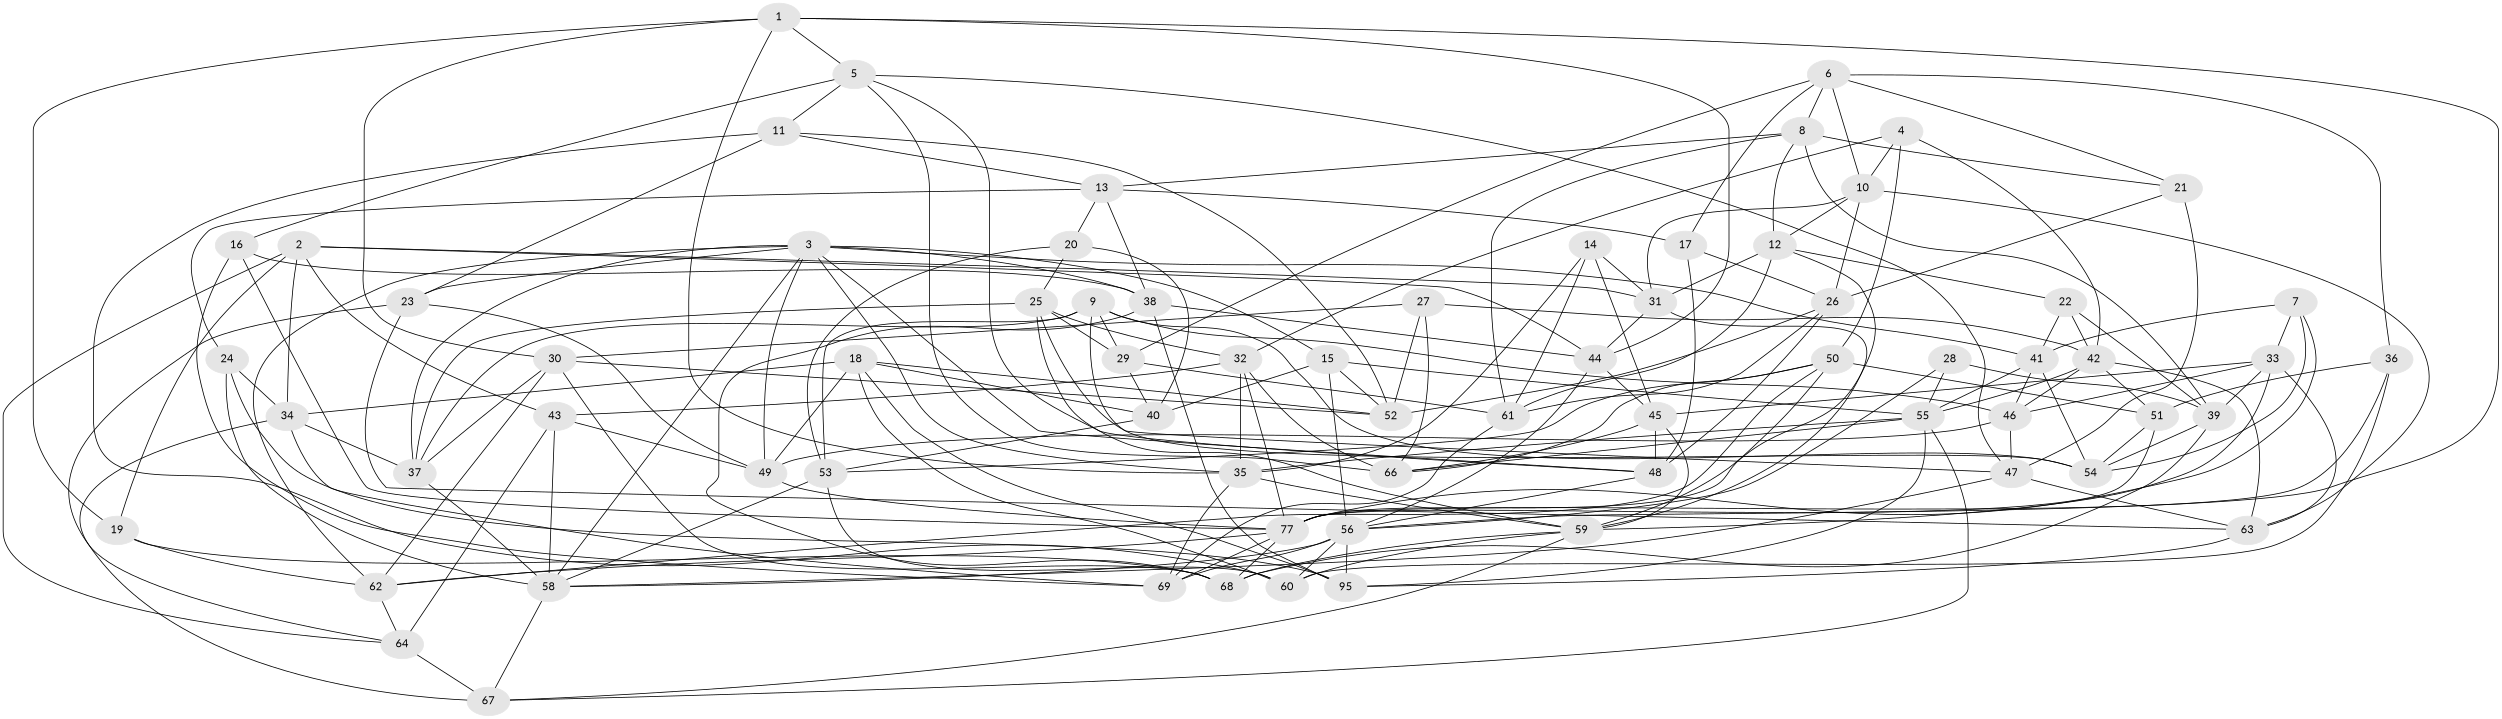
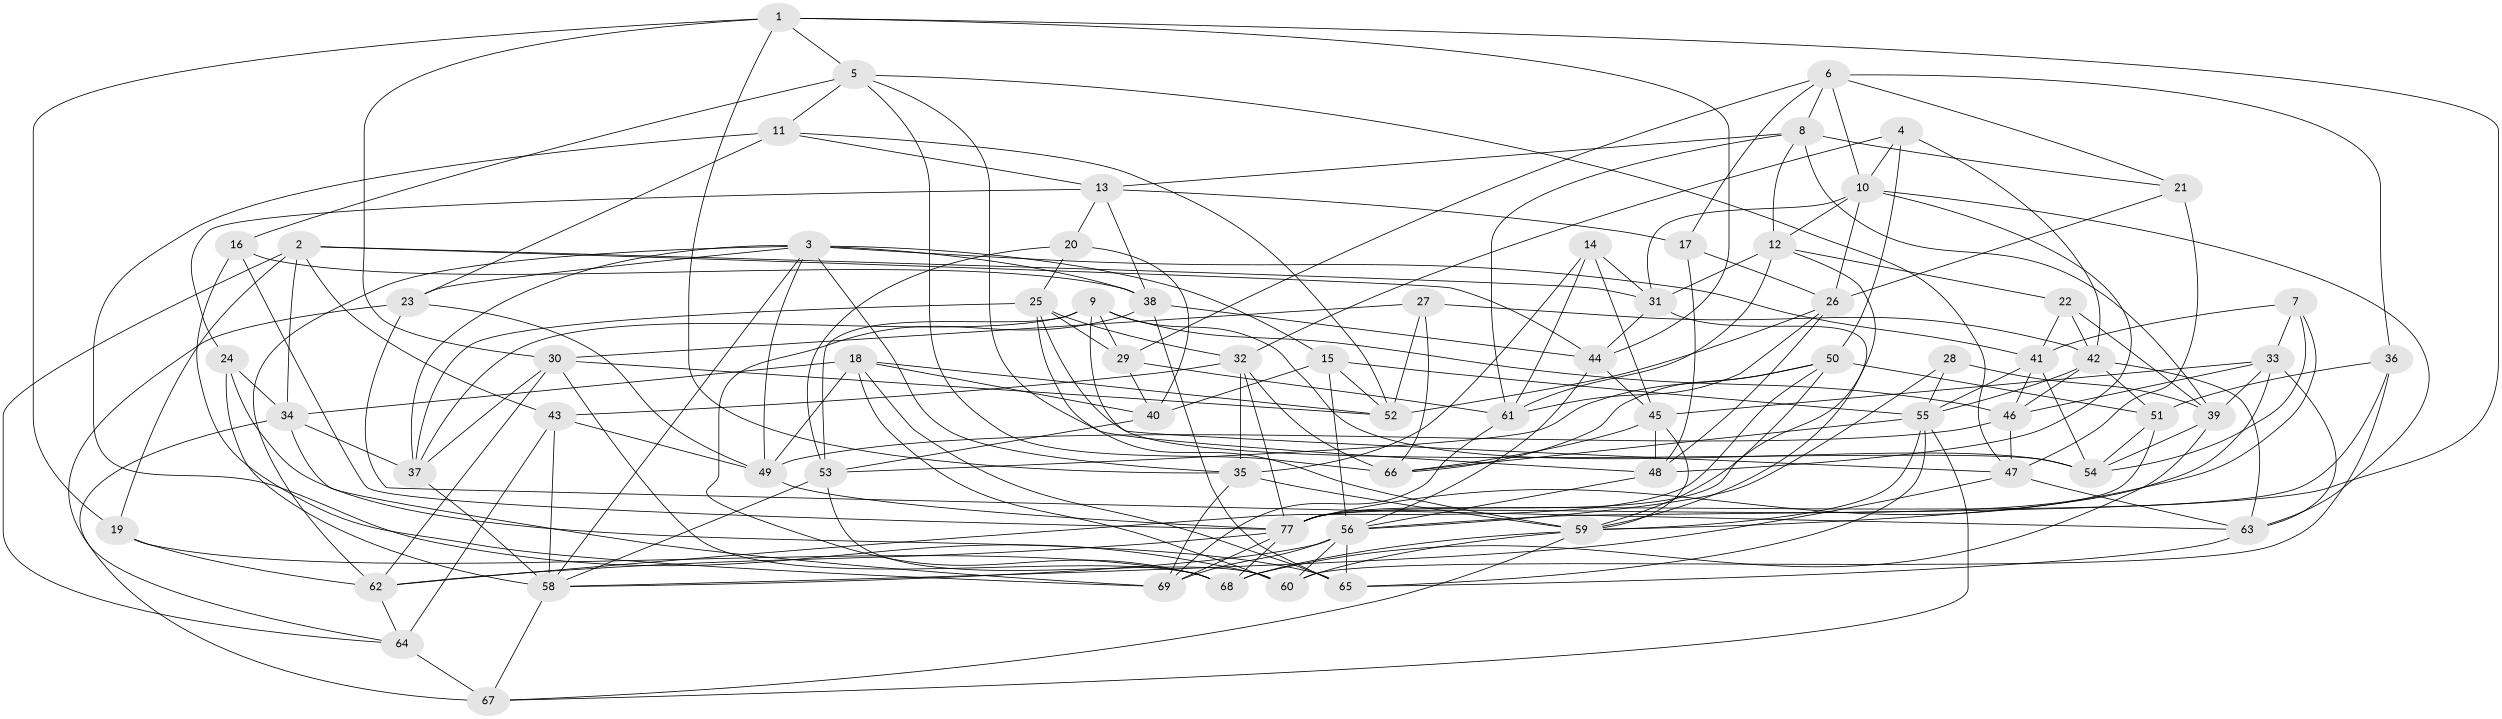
edge "3" -- "48": now "10" -- "48"
edge "55" -- "35": now "55" -- "59"
node "95": label "95" -> "65"
